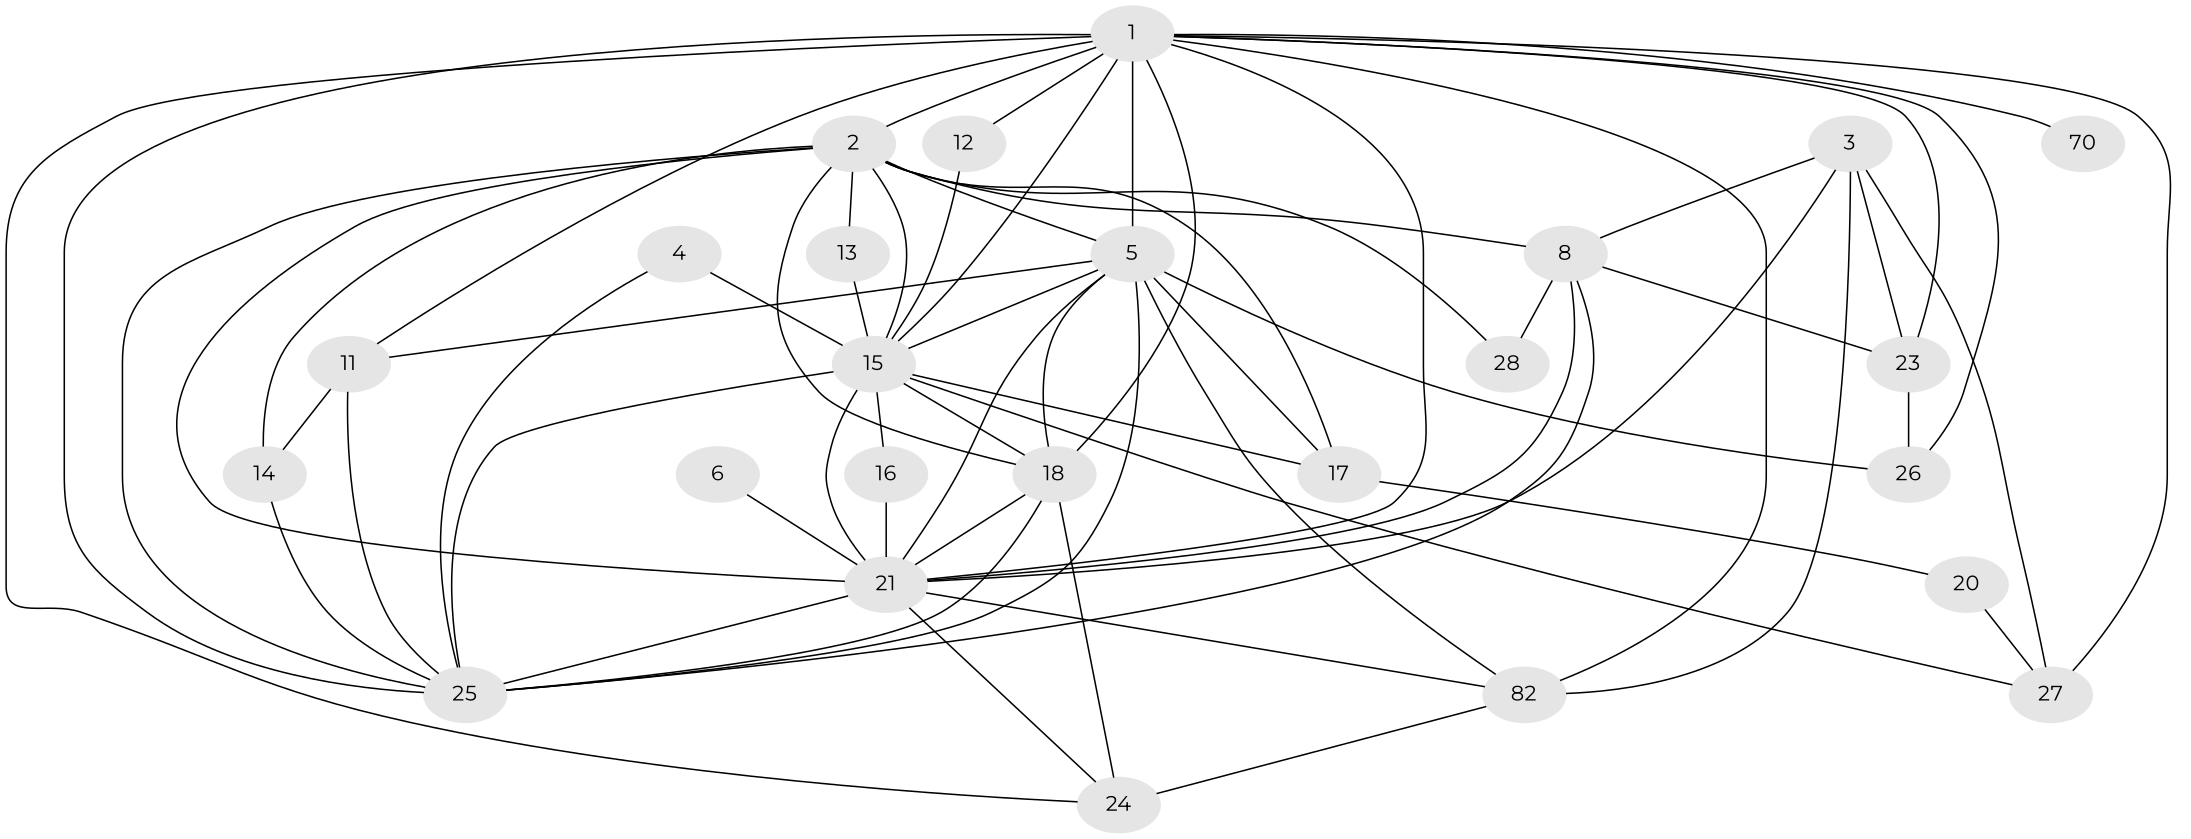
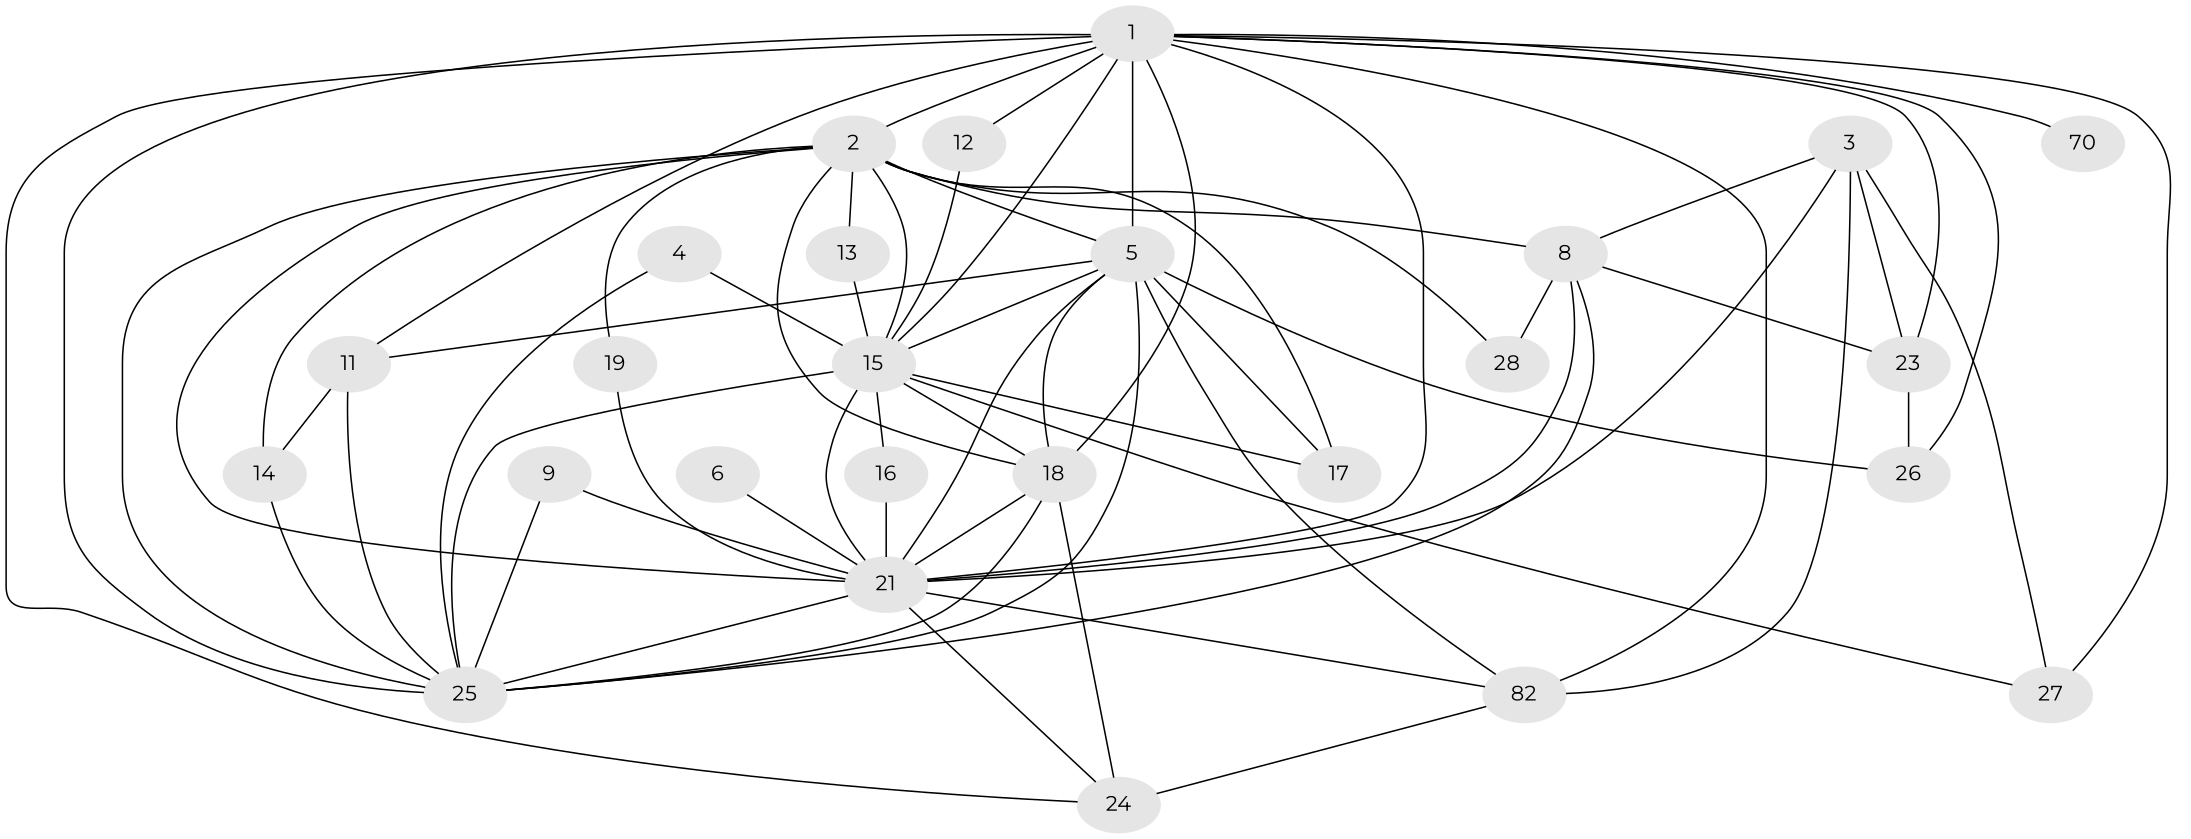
node "19": added
node "9": added
node "20": removed
